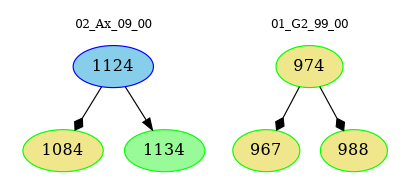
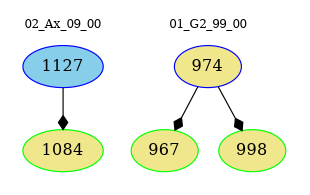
node "1124": label "1124" -> "1127"
node "974": color green -> blue
node "1134": removed
node "988": label "988" -> "998"
